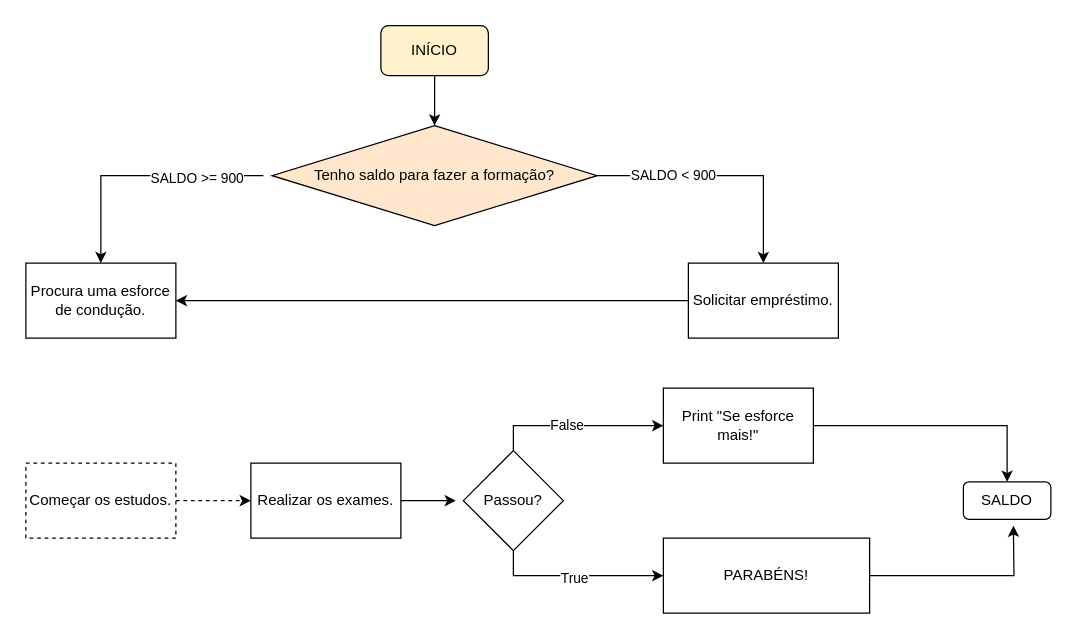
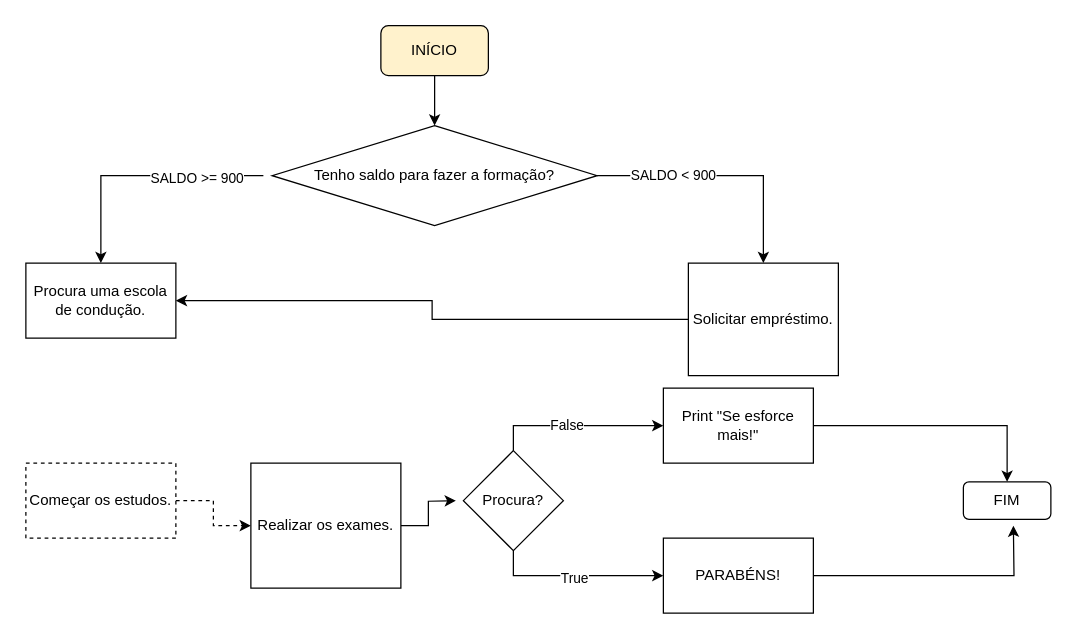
node "Tenho saldo para fazer a formação?": fillcolor #ffe6cc -> #ffffff
node "Procura uma esforce de condução.": label "Procura uma esforce de condução." -> "Procura uma escola de condução."
node "Solicitar empréstimo.": size 150x75 -> 150x113
node "Realizar os exames.": size 150x75 -> 150x125
node "Passou?": label "Passou?" -> "Procura?"
node "SALDO": label "SALDO" -> "FIM"
node "PARABÉNS!": size 206x75 -> 150x75
